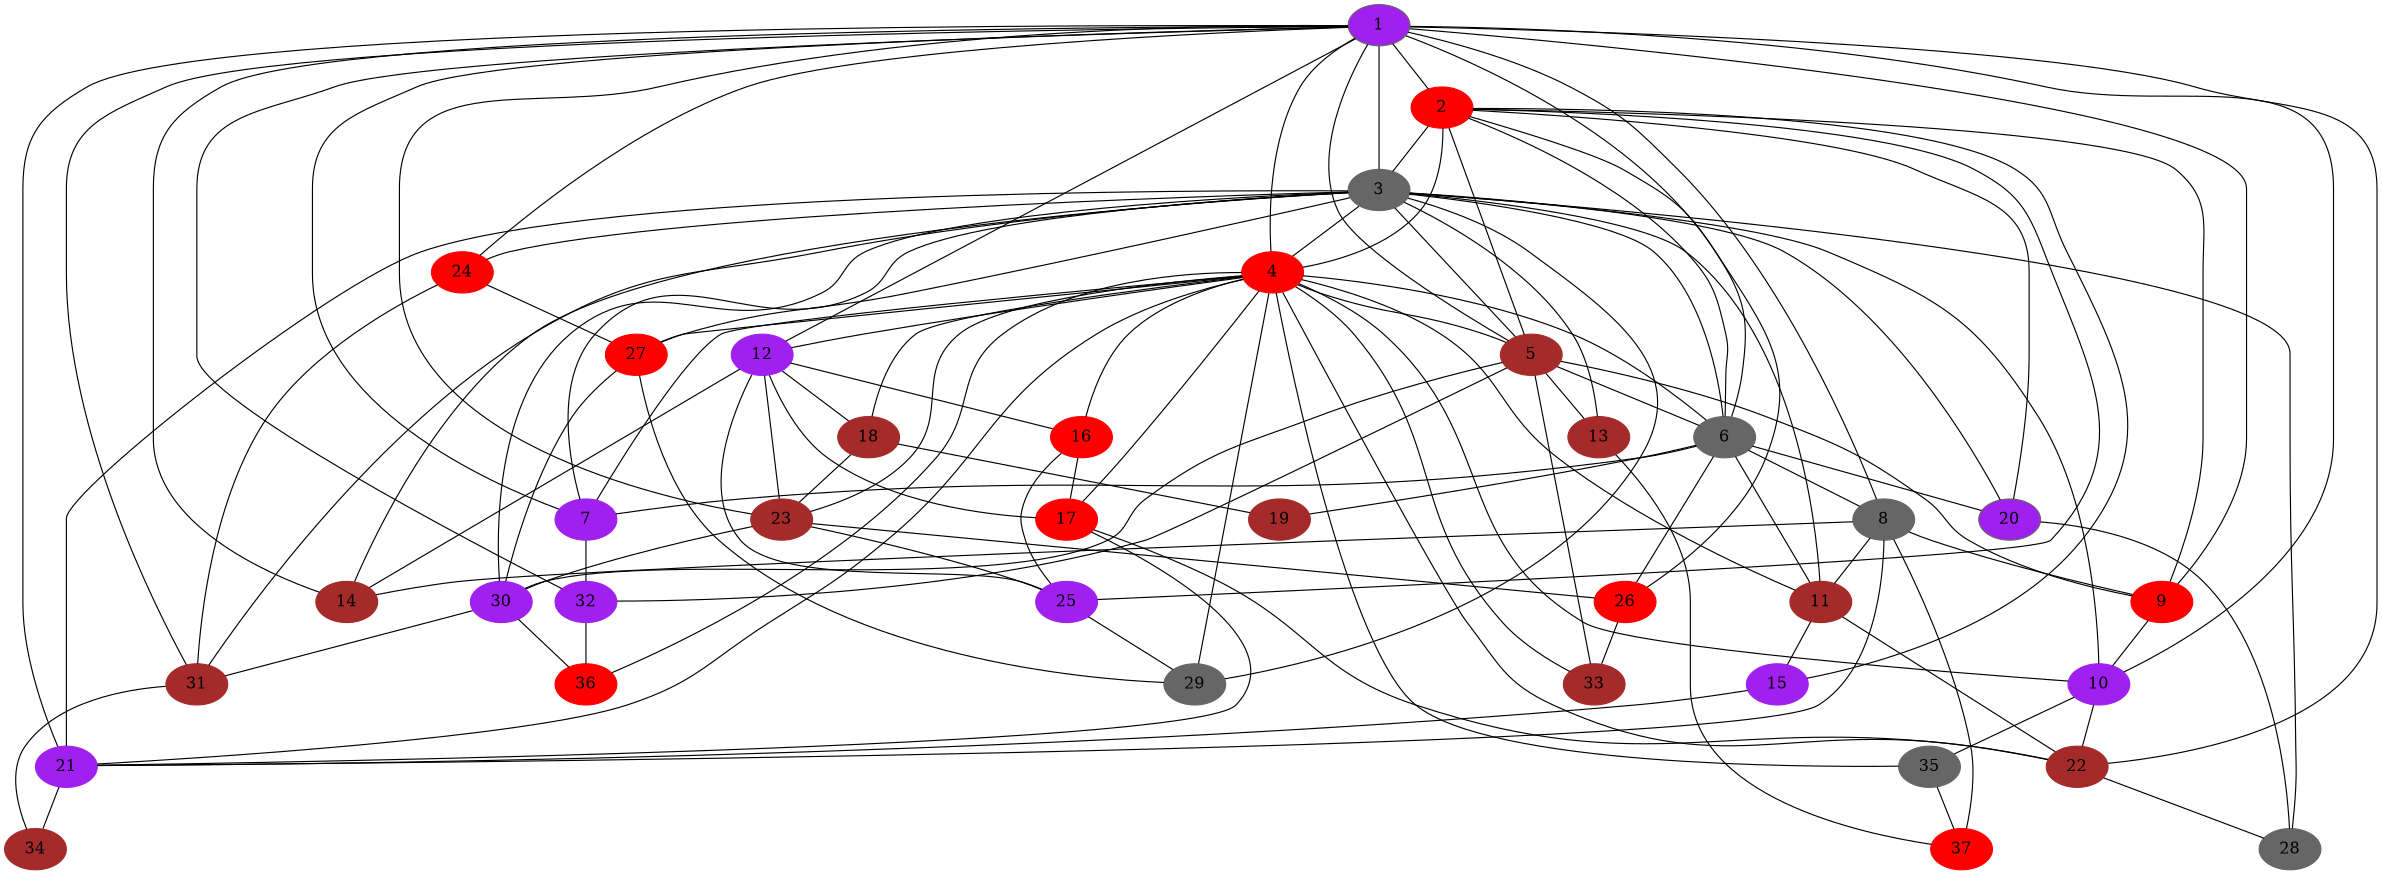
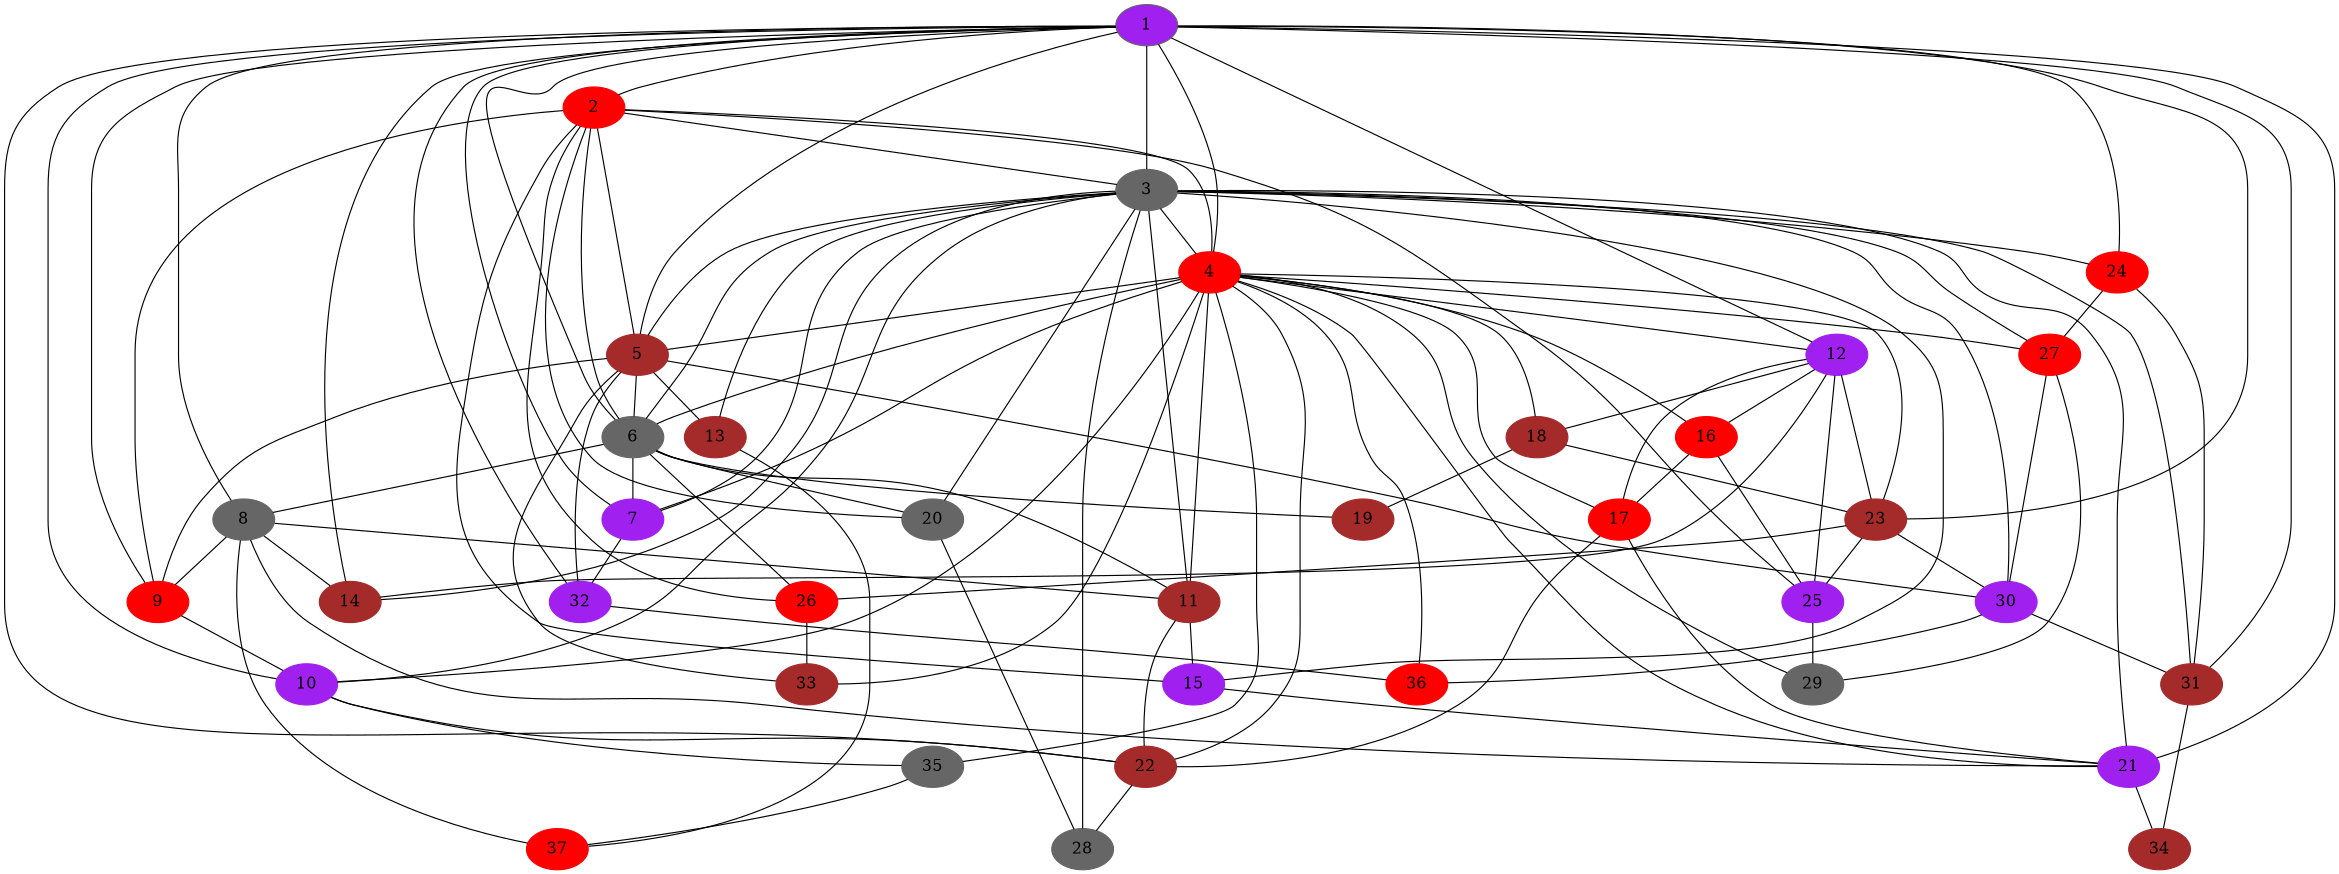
edge "3" -- "29": now "3" -- "15"
node "20": fillcolor purple -> gray40
